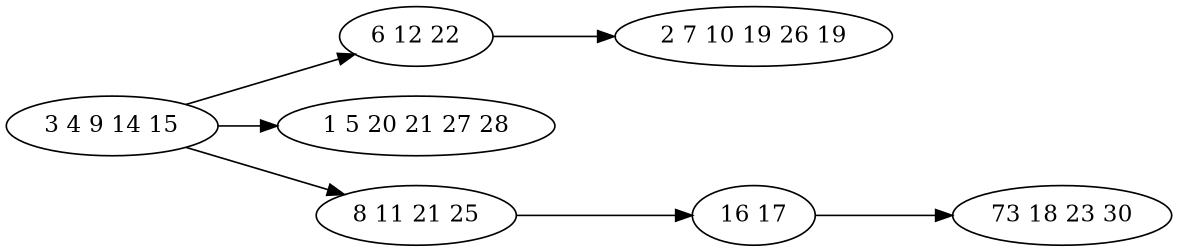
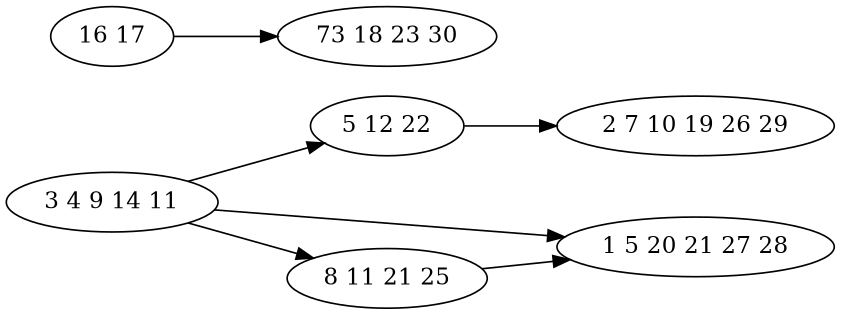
node "6 12 22": label "6 12 22" -> "5 12 22"
node "2 7 10 19 26 19": label "2 7 10 19 26 19" -> "2 7 10 19 26 29"
node "3 4 9 14 15": label "3 4 9 14 15" -> "3 4 9 14 11"
edge "8 11 21 25" -> "16 17": now "8 11 21 25" -> "1 5 20 21 27 28"
